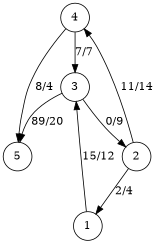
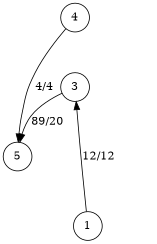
edge "4" -> "3": removed, label "7/7"
edge "4" -> "5": label "8/4" -> "4/4"
edge "1" -> "3": label "15/12" -> "12/12"
node "2": removed
